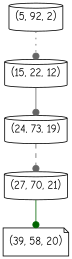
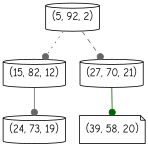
node "(15, 22, 12)": label "(15, 22, 12)" -> "(15, 82, 12)"
edge "(24, 73, 19)" -> "(27, 70, 21)": now "(5, 92, 2)" -> "(27, 70, 21)"
